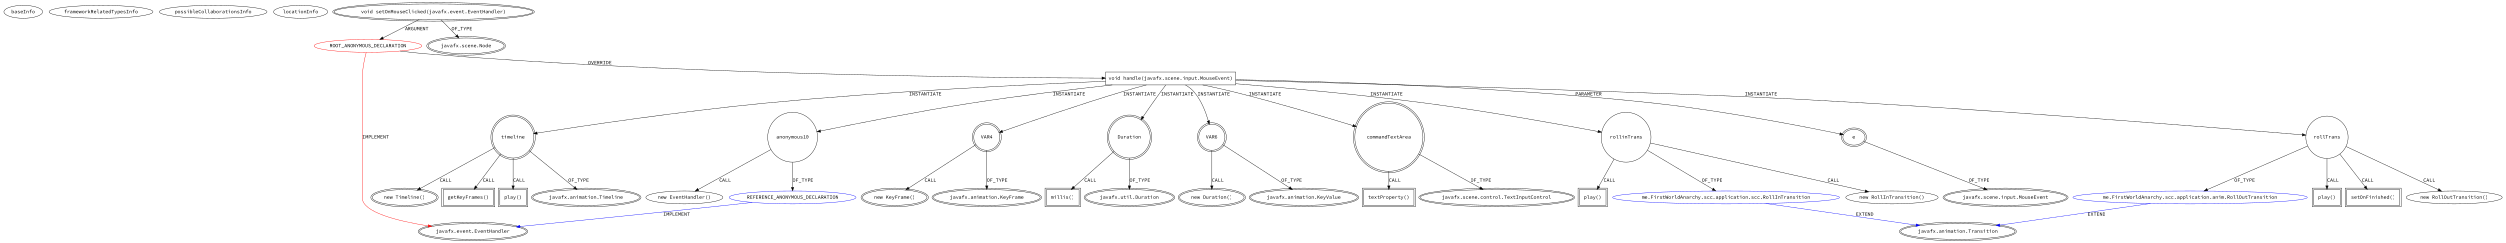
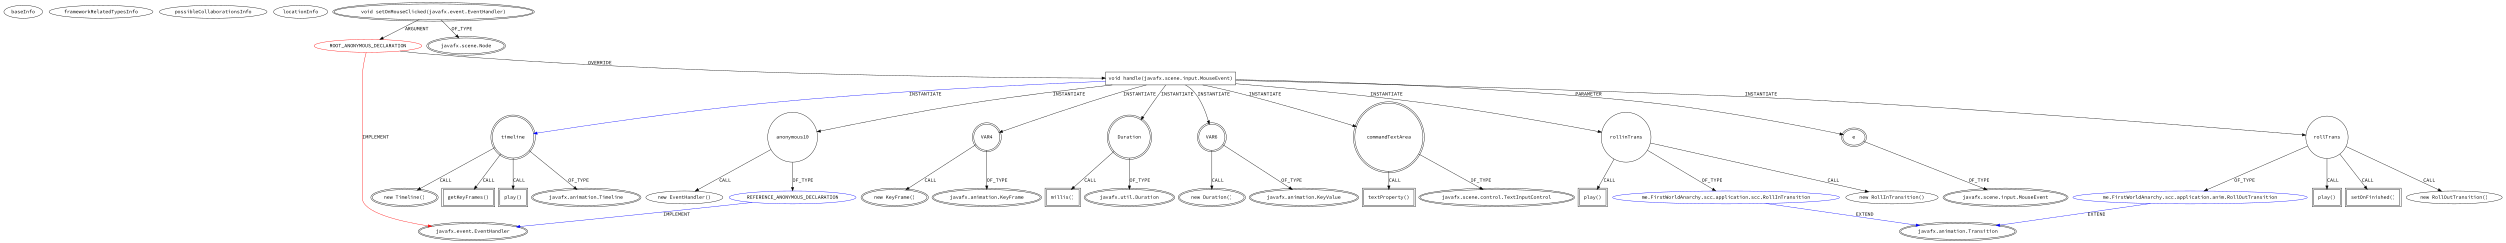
edge "void handle(javafx.scene.input.MouseEvent)" -> "timeline": color black -> blue
